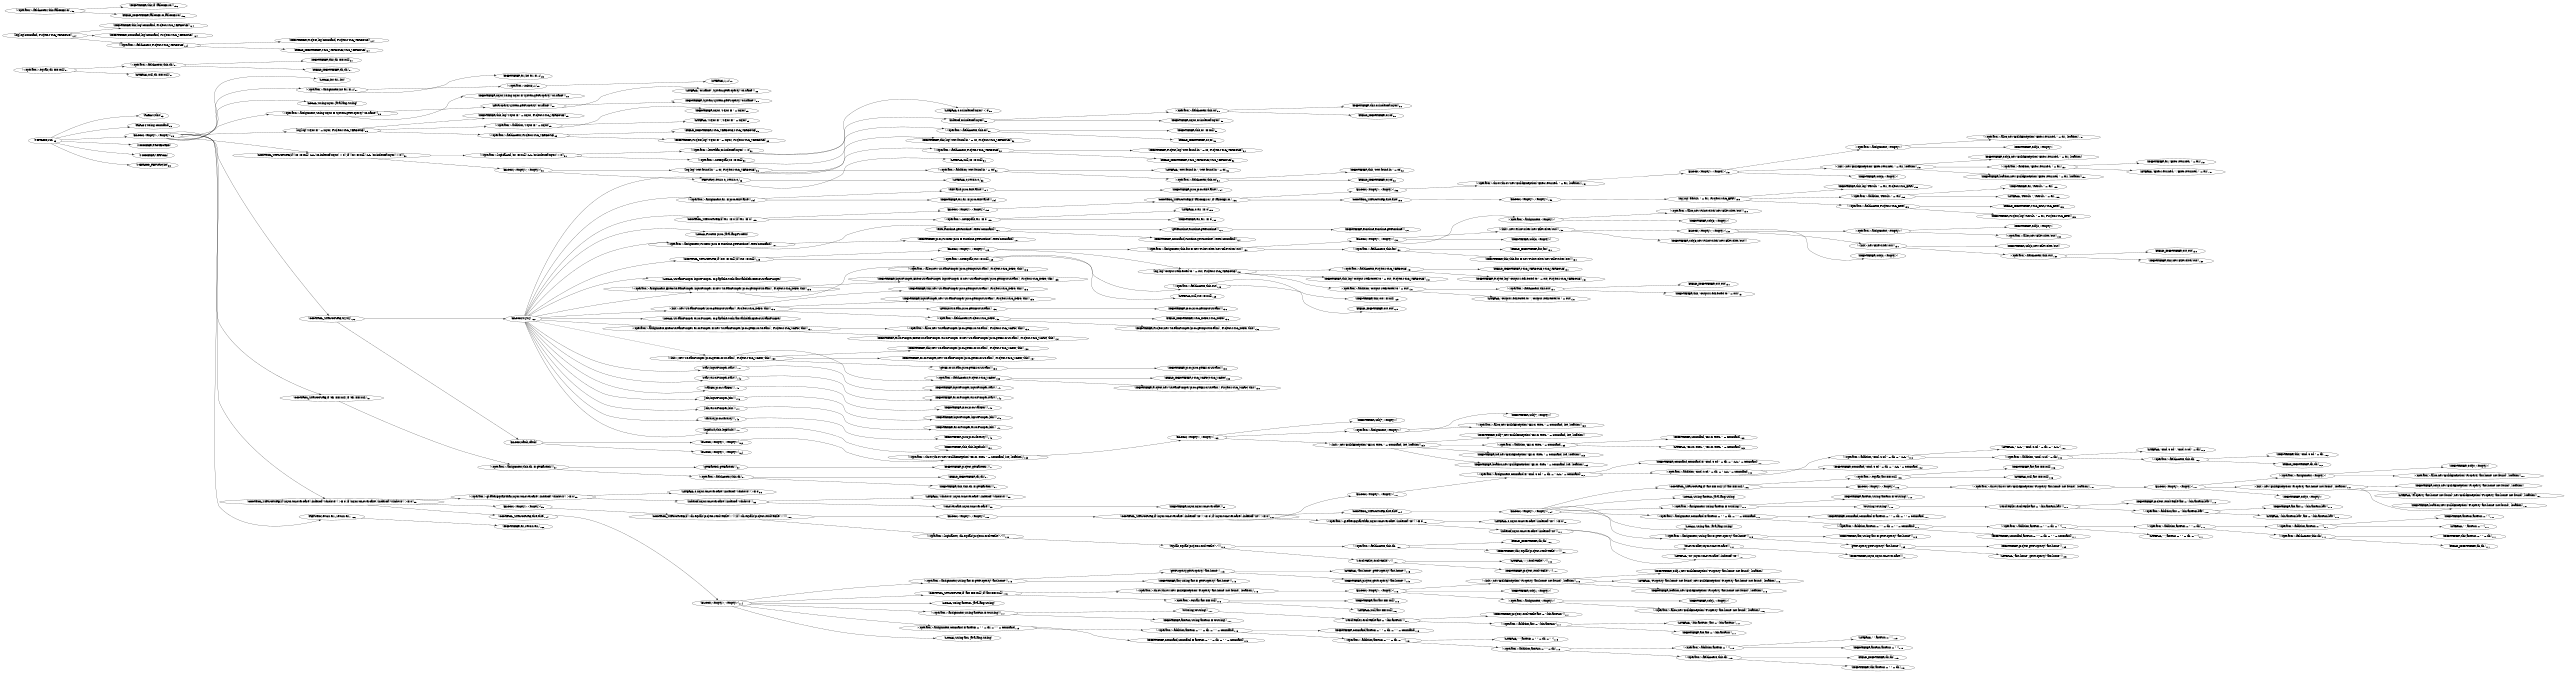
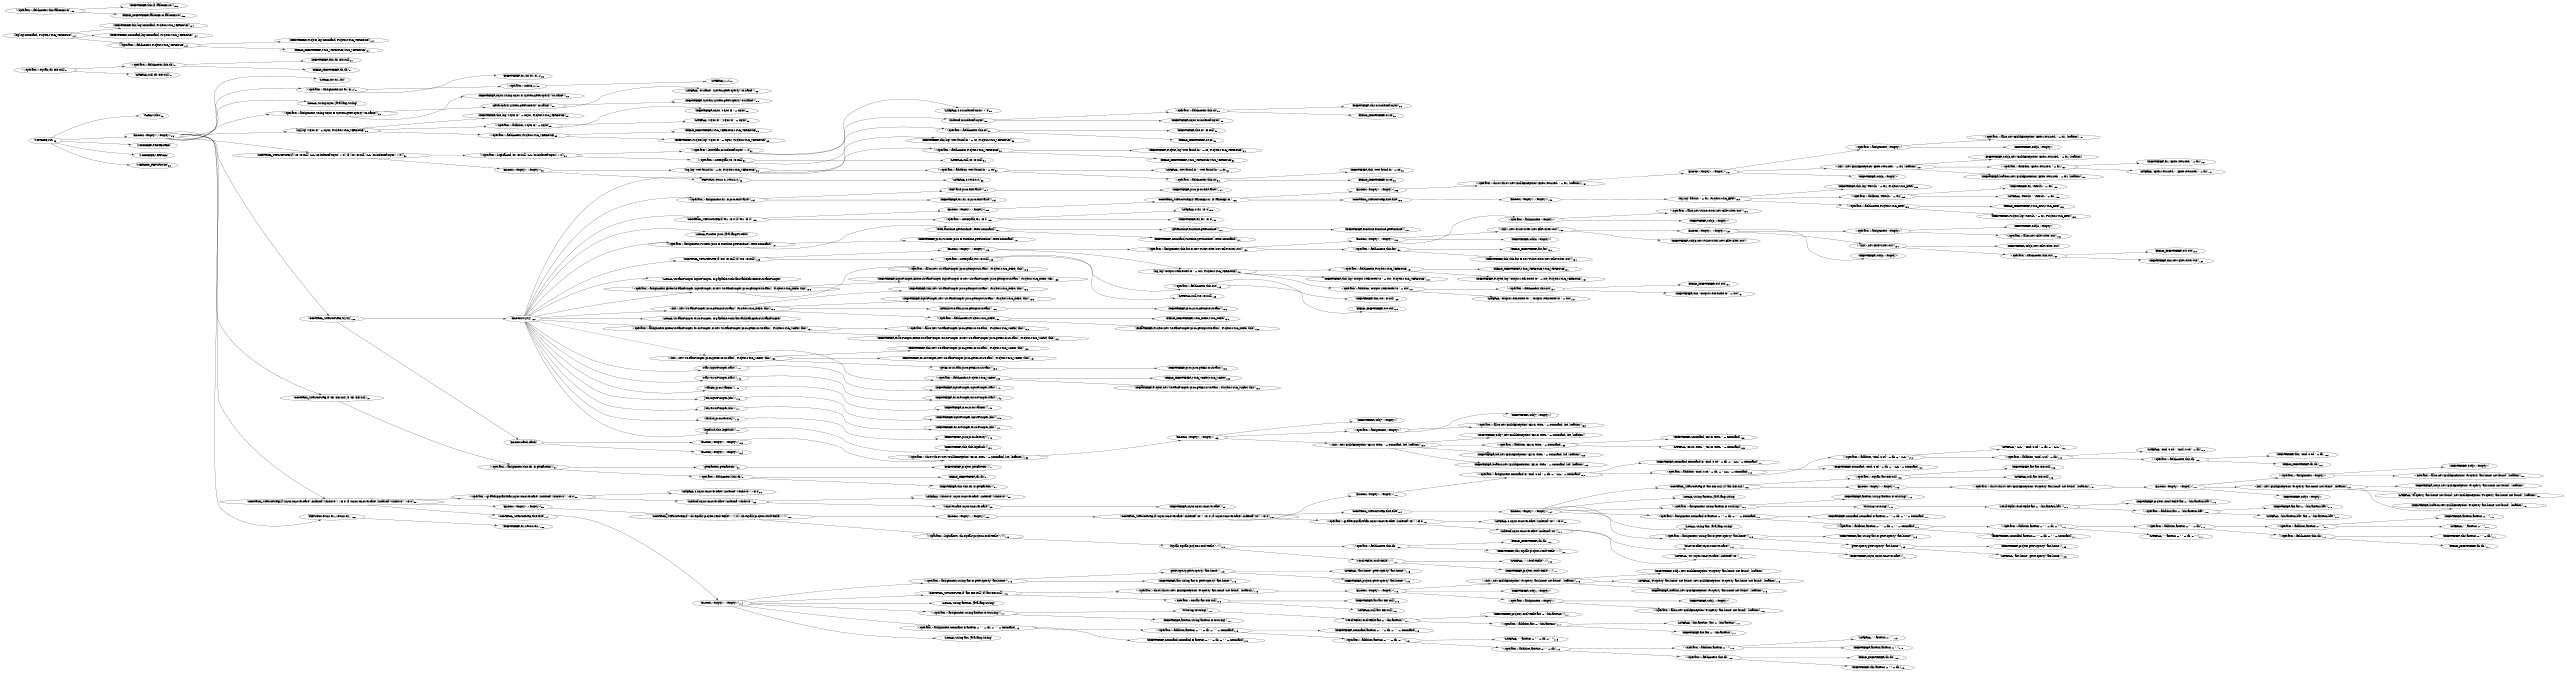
node "(PARAM,String command)": removed
edge "(RETURN,return 0;,return 0;)" -> "(LITERAL,null,os != null)": now "(<operator>.notEquals,os != null)" -> "(LITERAL,null,os != null)"
